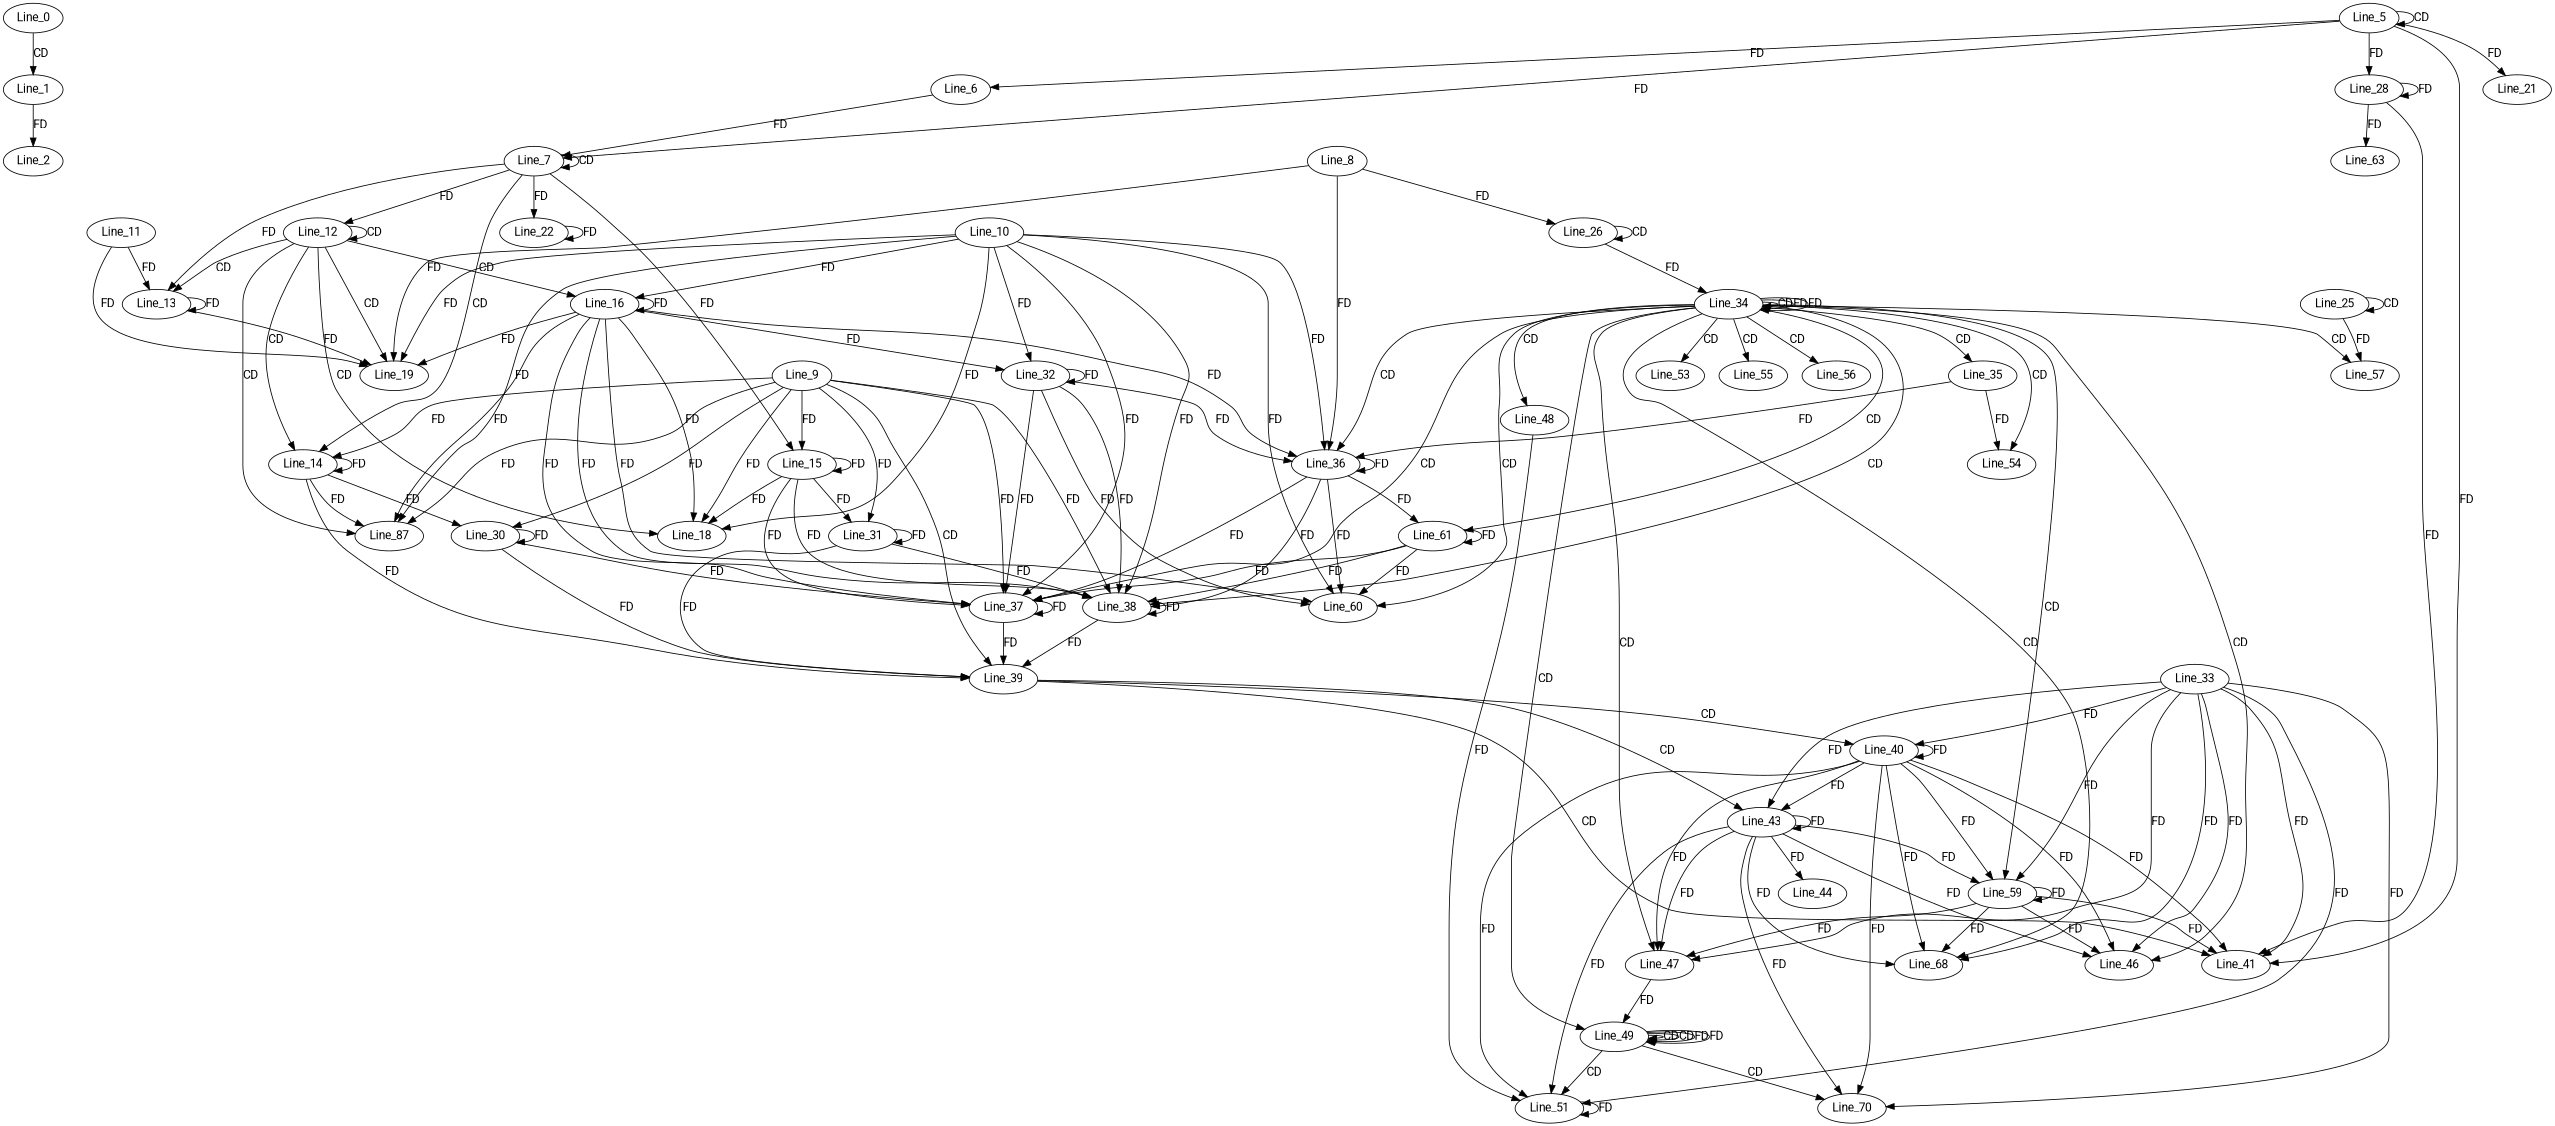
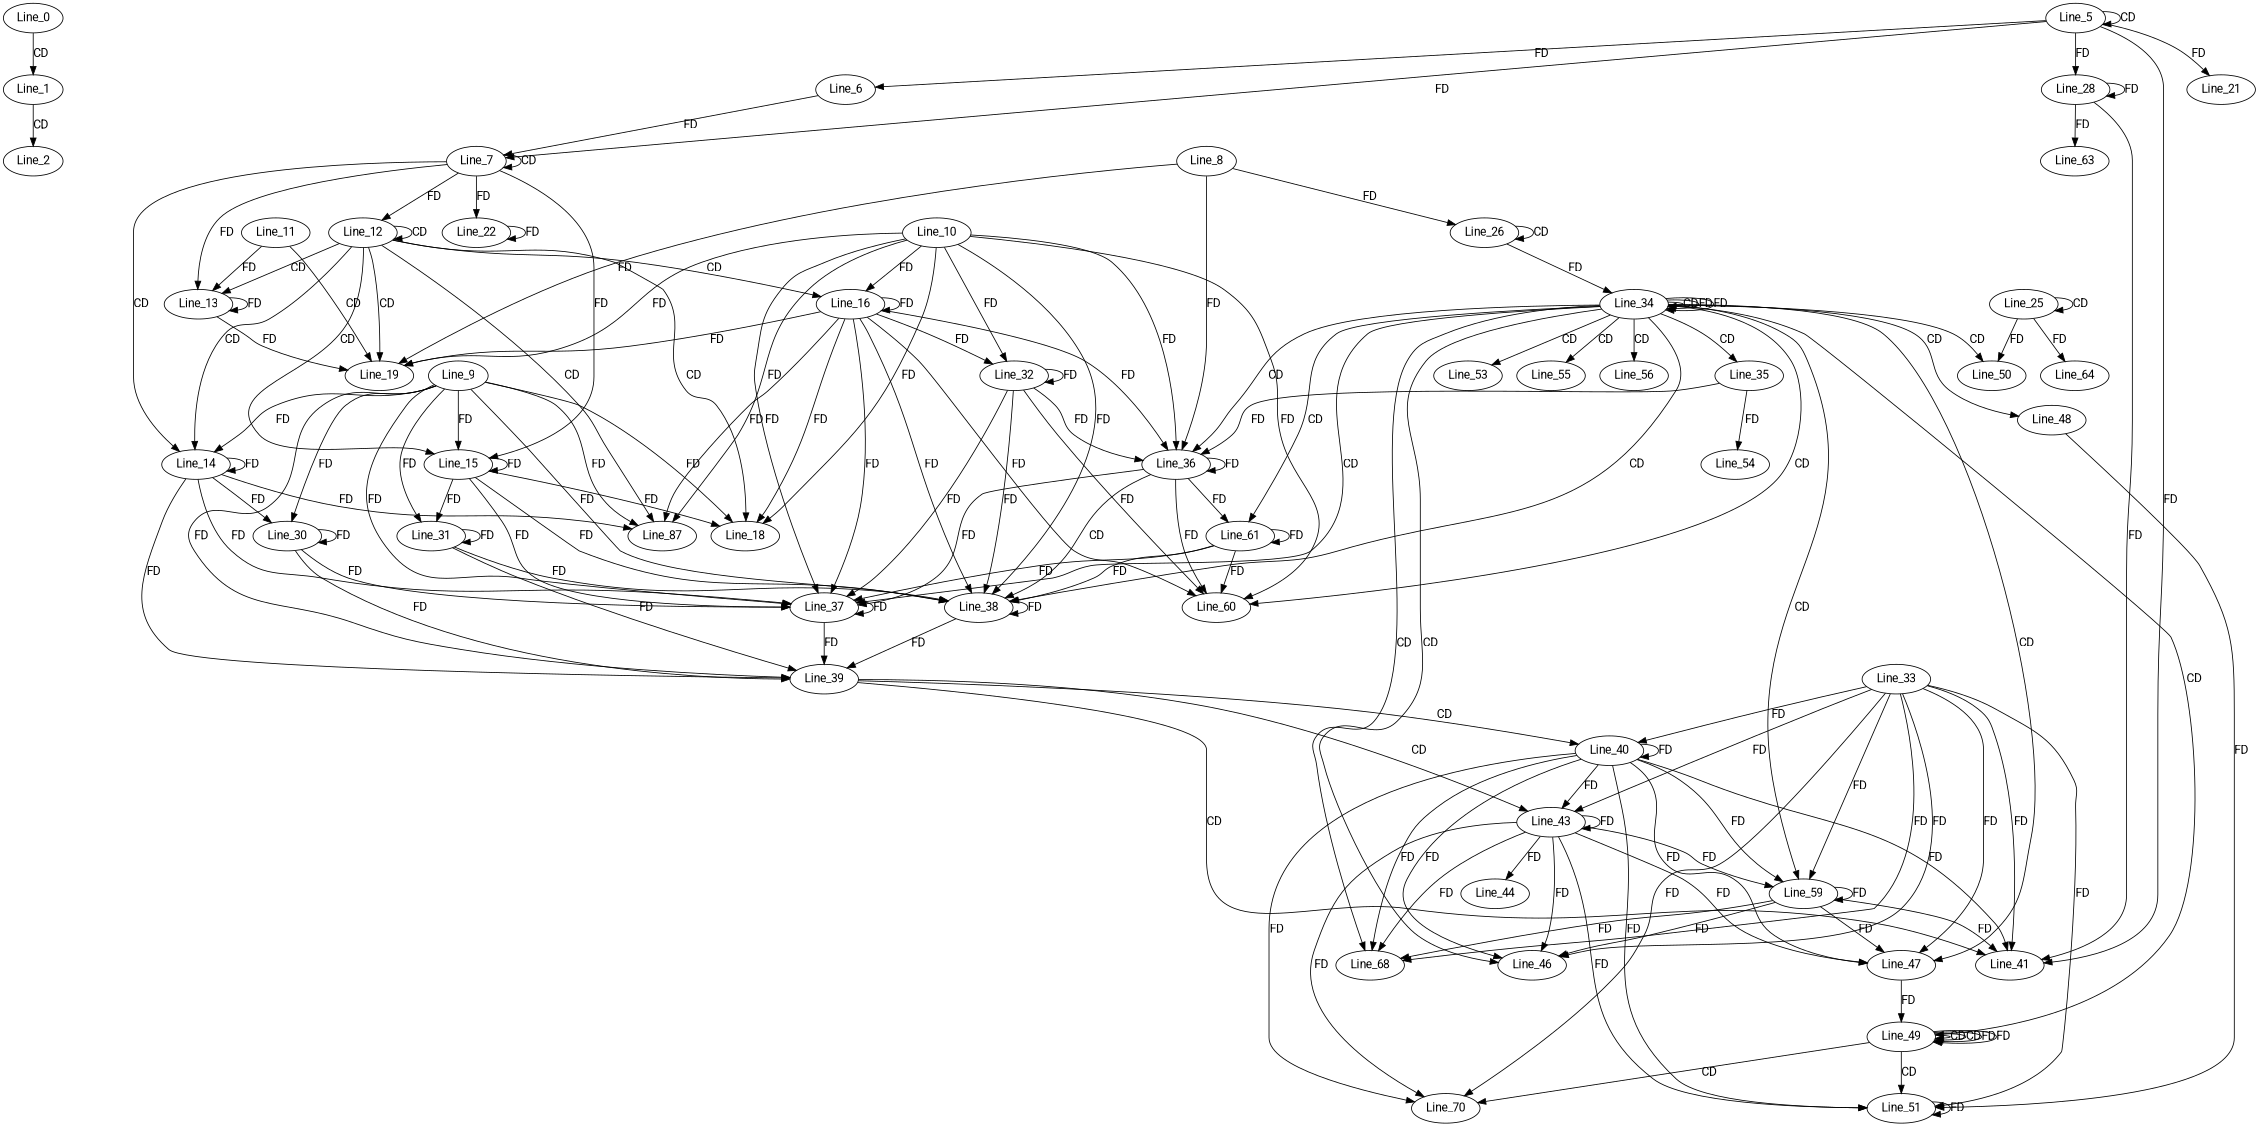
edge "Line_1" -> "Line_2": label "FD" -> "CD"
edge "Line_11" -> "Line_19": label "FD" -> "CD"
edge "Line_34" -> "Line_54": removed, label "CD"
node "Line_64": added
node "Line_57": label "Line_57" -> "Line_50"
edge "Line_12" -> "Line_15": added, label "CD"
edge "Line_9" -> "Line_39": label "CD" -> "FD"
edge "Line_36" -> "Line_38": label "FD" -> "CD"
edge "Line_14" -> "Line_37": added, label "FD"
